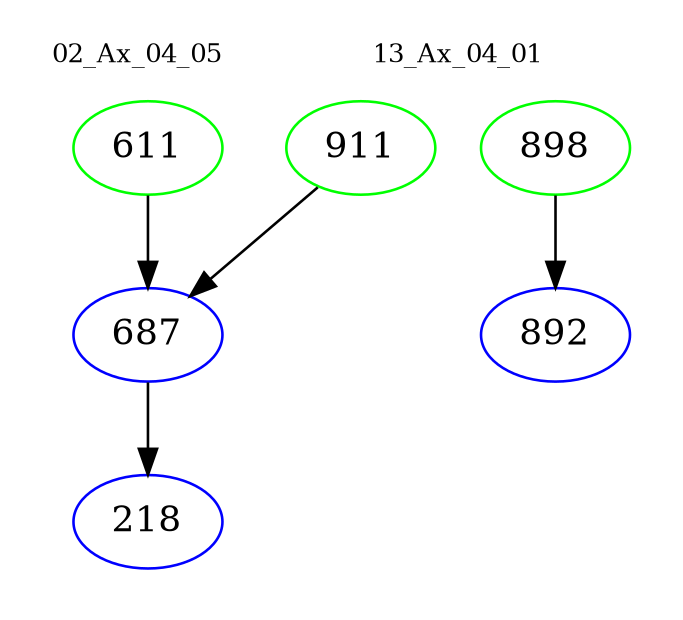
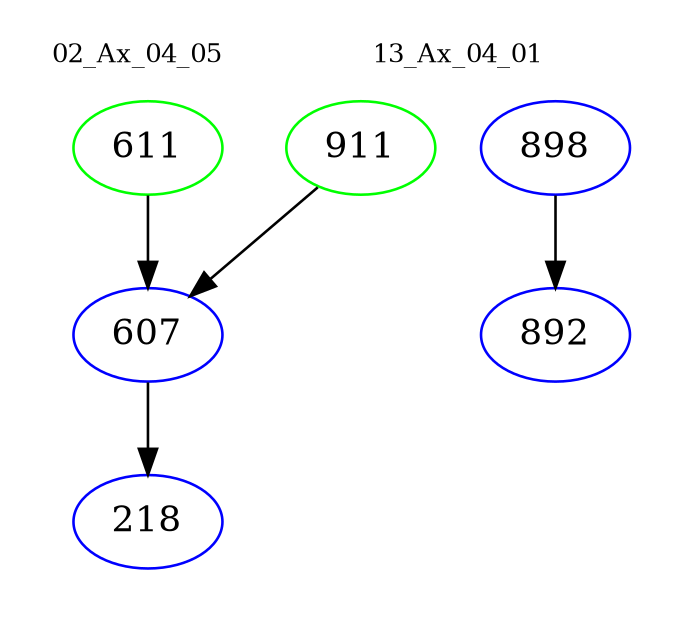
node "898": color green -> blue
node "687": label "687" -> "607"
